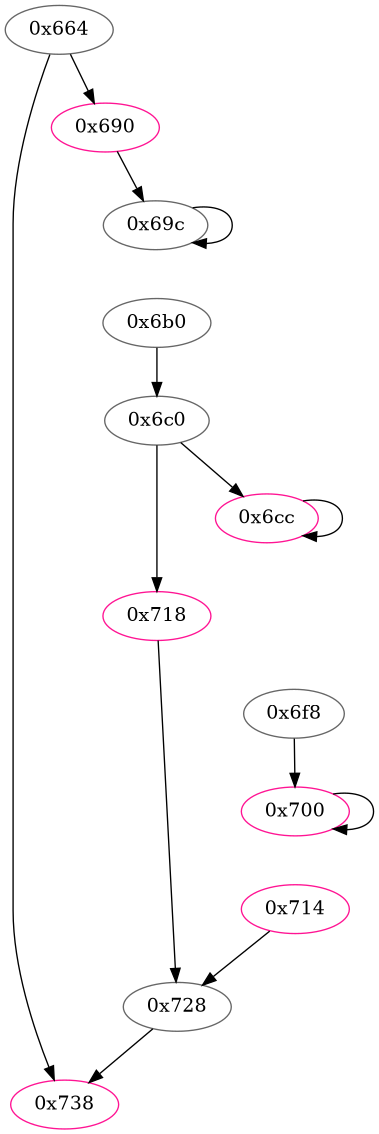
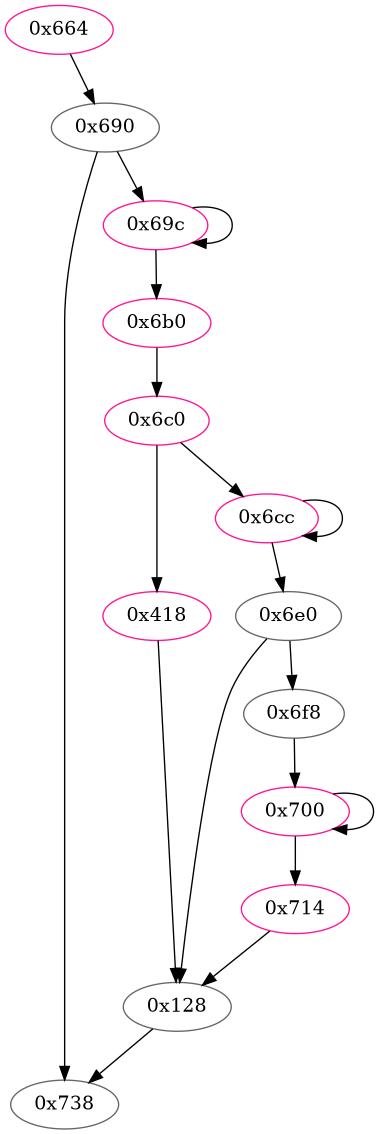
node "0x664": color gray40 -> deeppink
node "0x690": color deeppink -> gray40
node "0x69c": color gray40 -> deeppink
edge "0x69c" -> "0x6b0": added
node "0x6b0": color gray40 -> deeppink
node "0x6c0": color gray40 -> deeppink
edge "0x664" -> "0x738": now "0x690" -> "0x738"
node "0x718": label "0x718" -> "0x418"
node "0x6e0": added
edge "0x700" -> "0x714": added
node "0x728": label "0x728" -> "0x128"
node "0x738": color deeppink -> gray40
